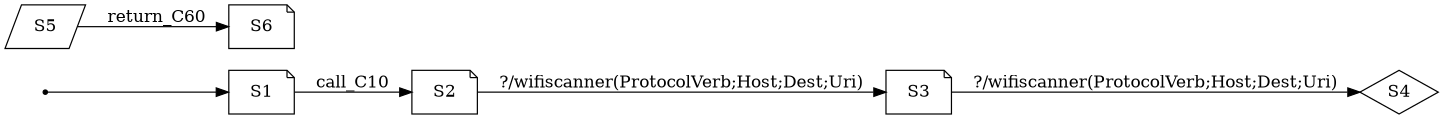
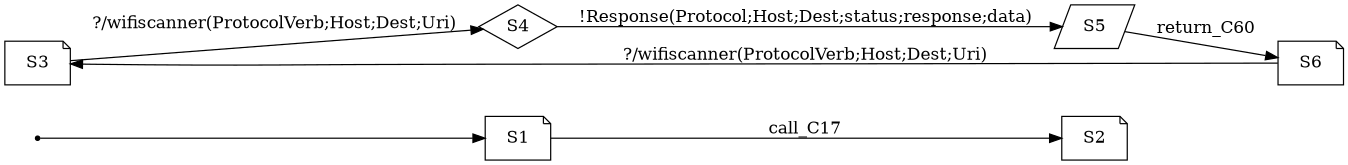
edge "S4" -> "S5": added, label "!Response(Protocol;Host;Dest;status;response;data)"
edge "S1" -> "S2": label "call_C10" -> "call_C17"
edge "S2" -> "S3": now "S6" -> "S3"
